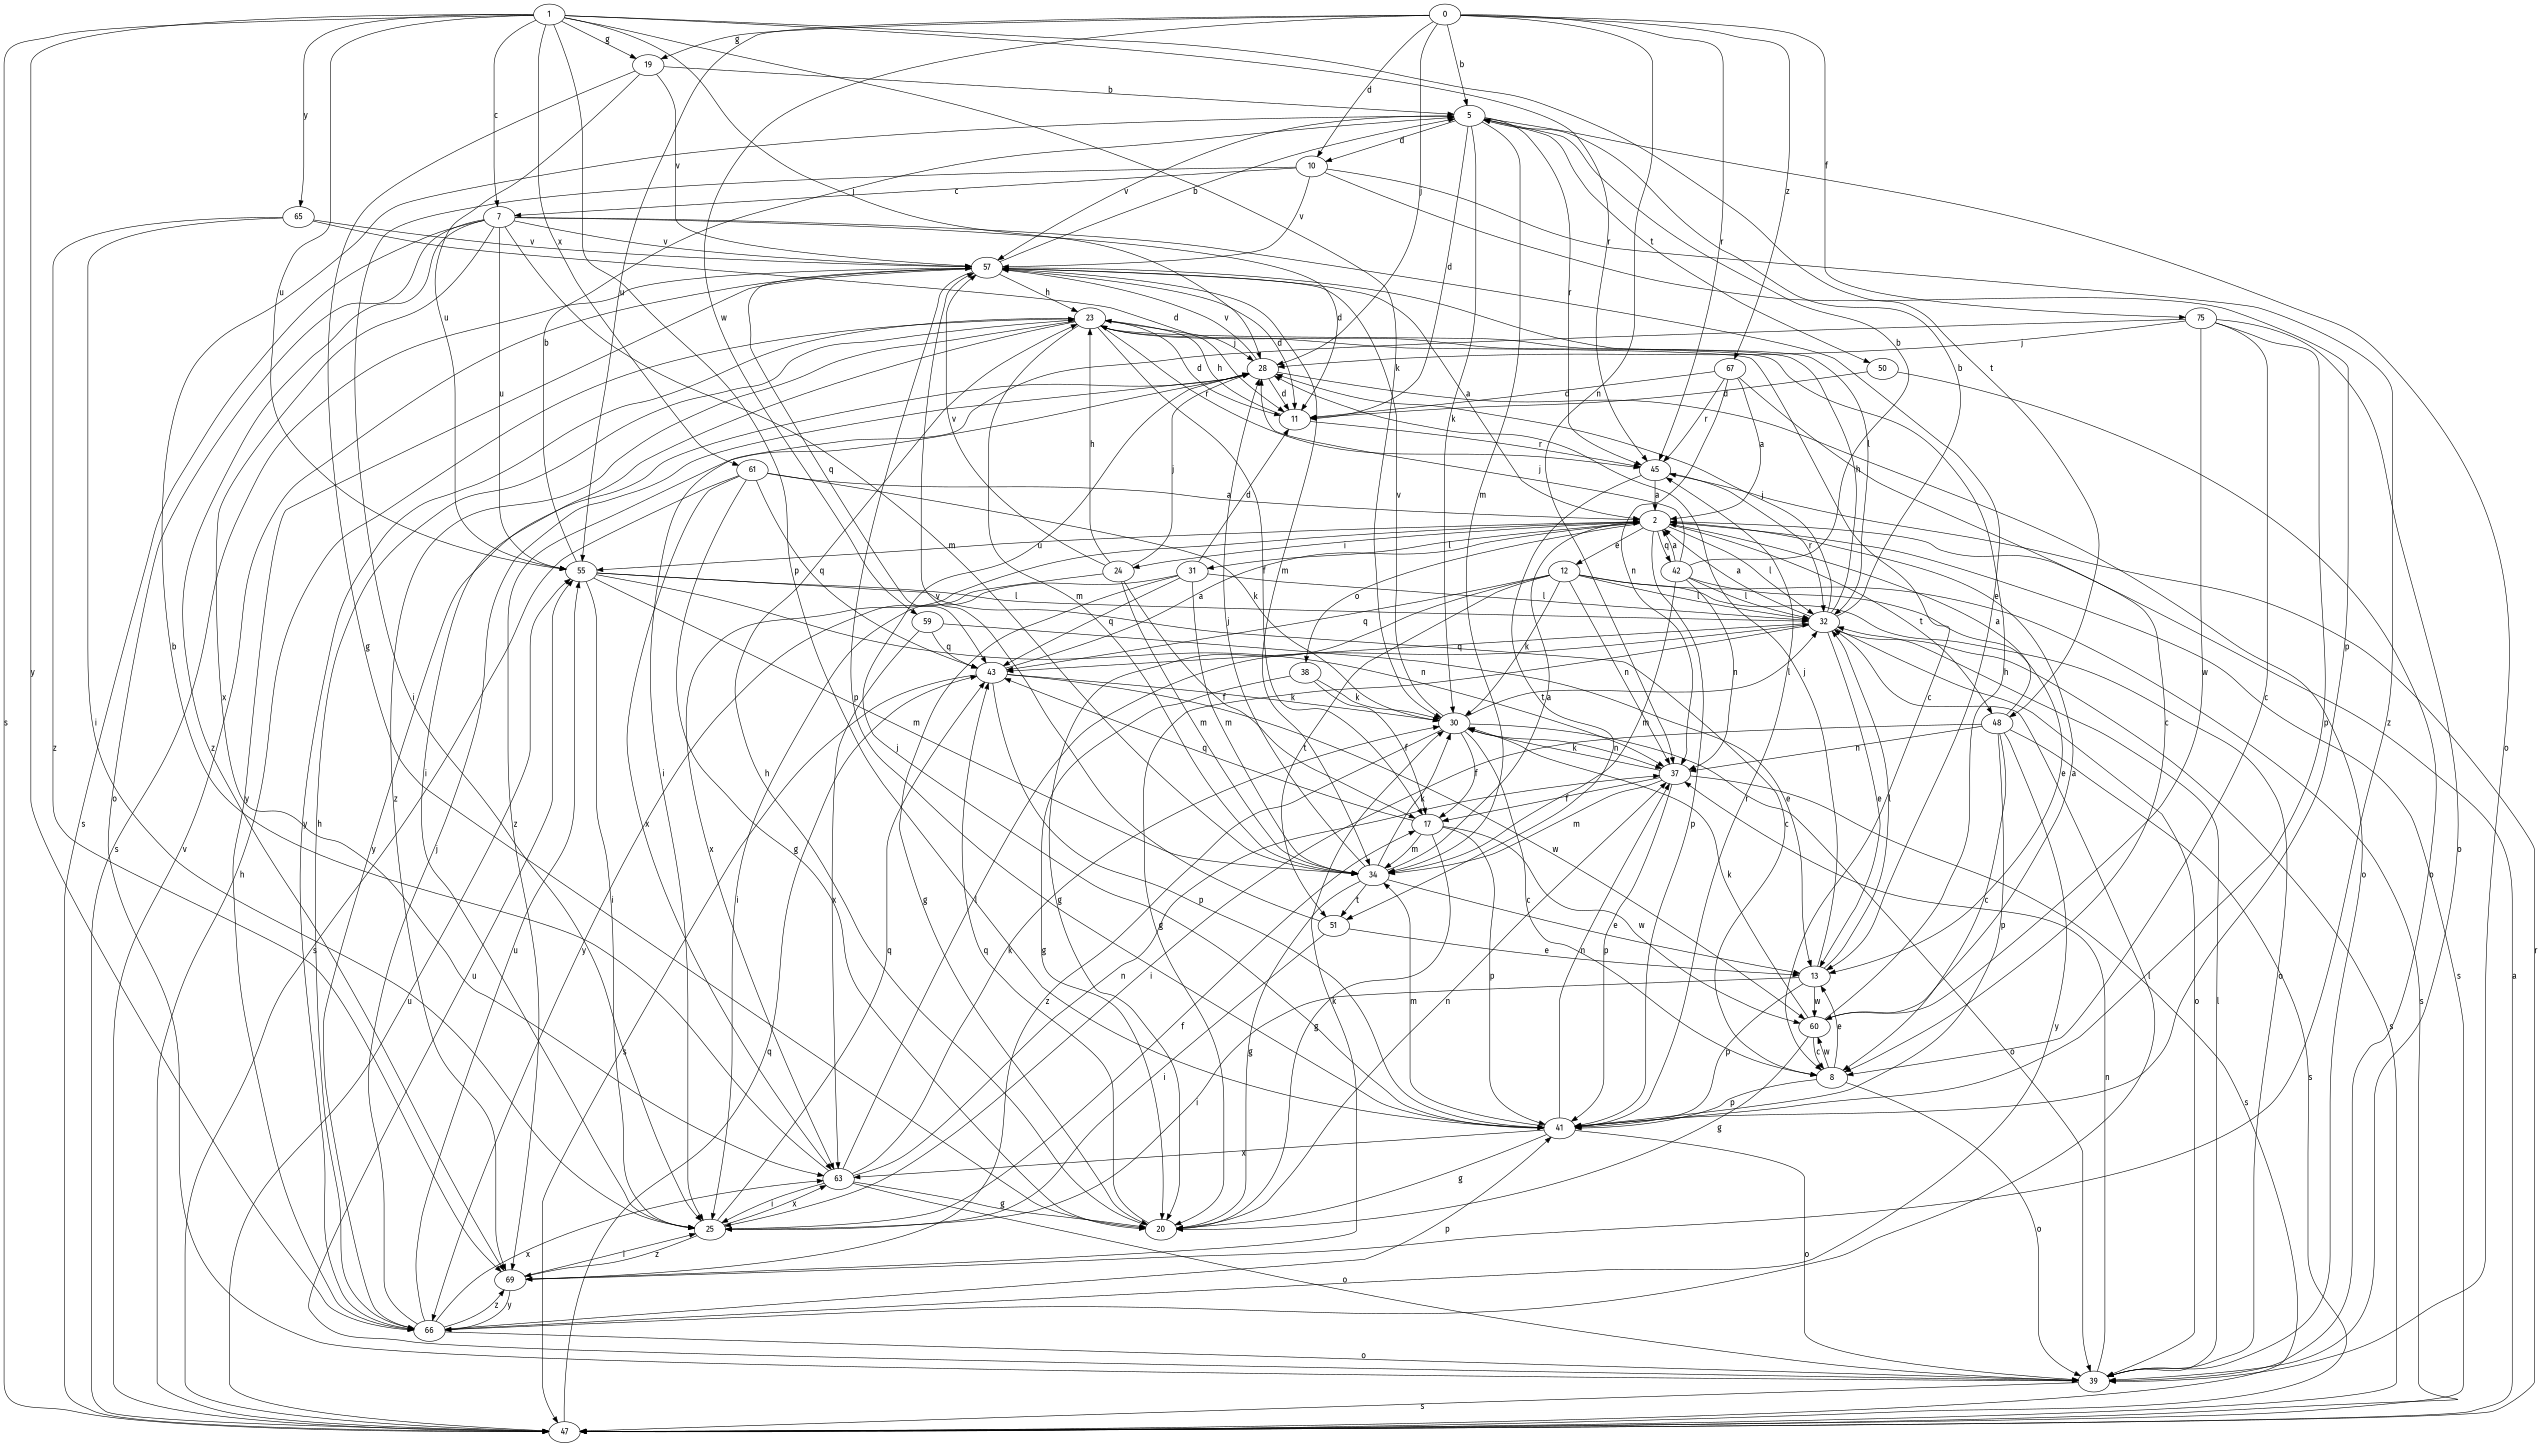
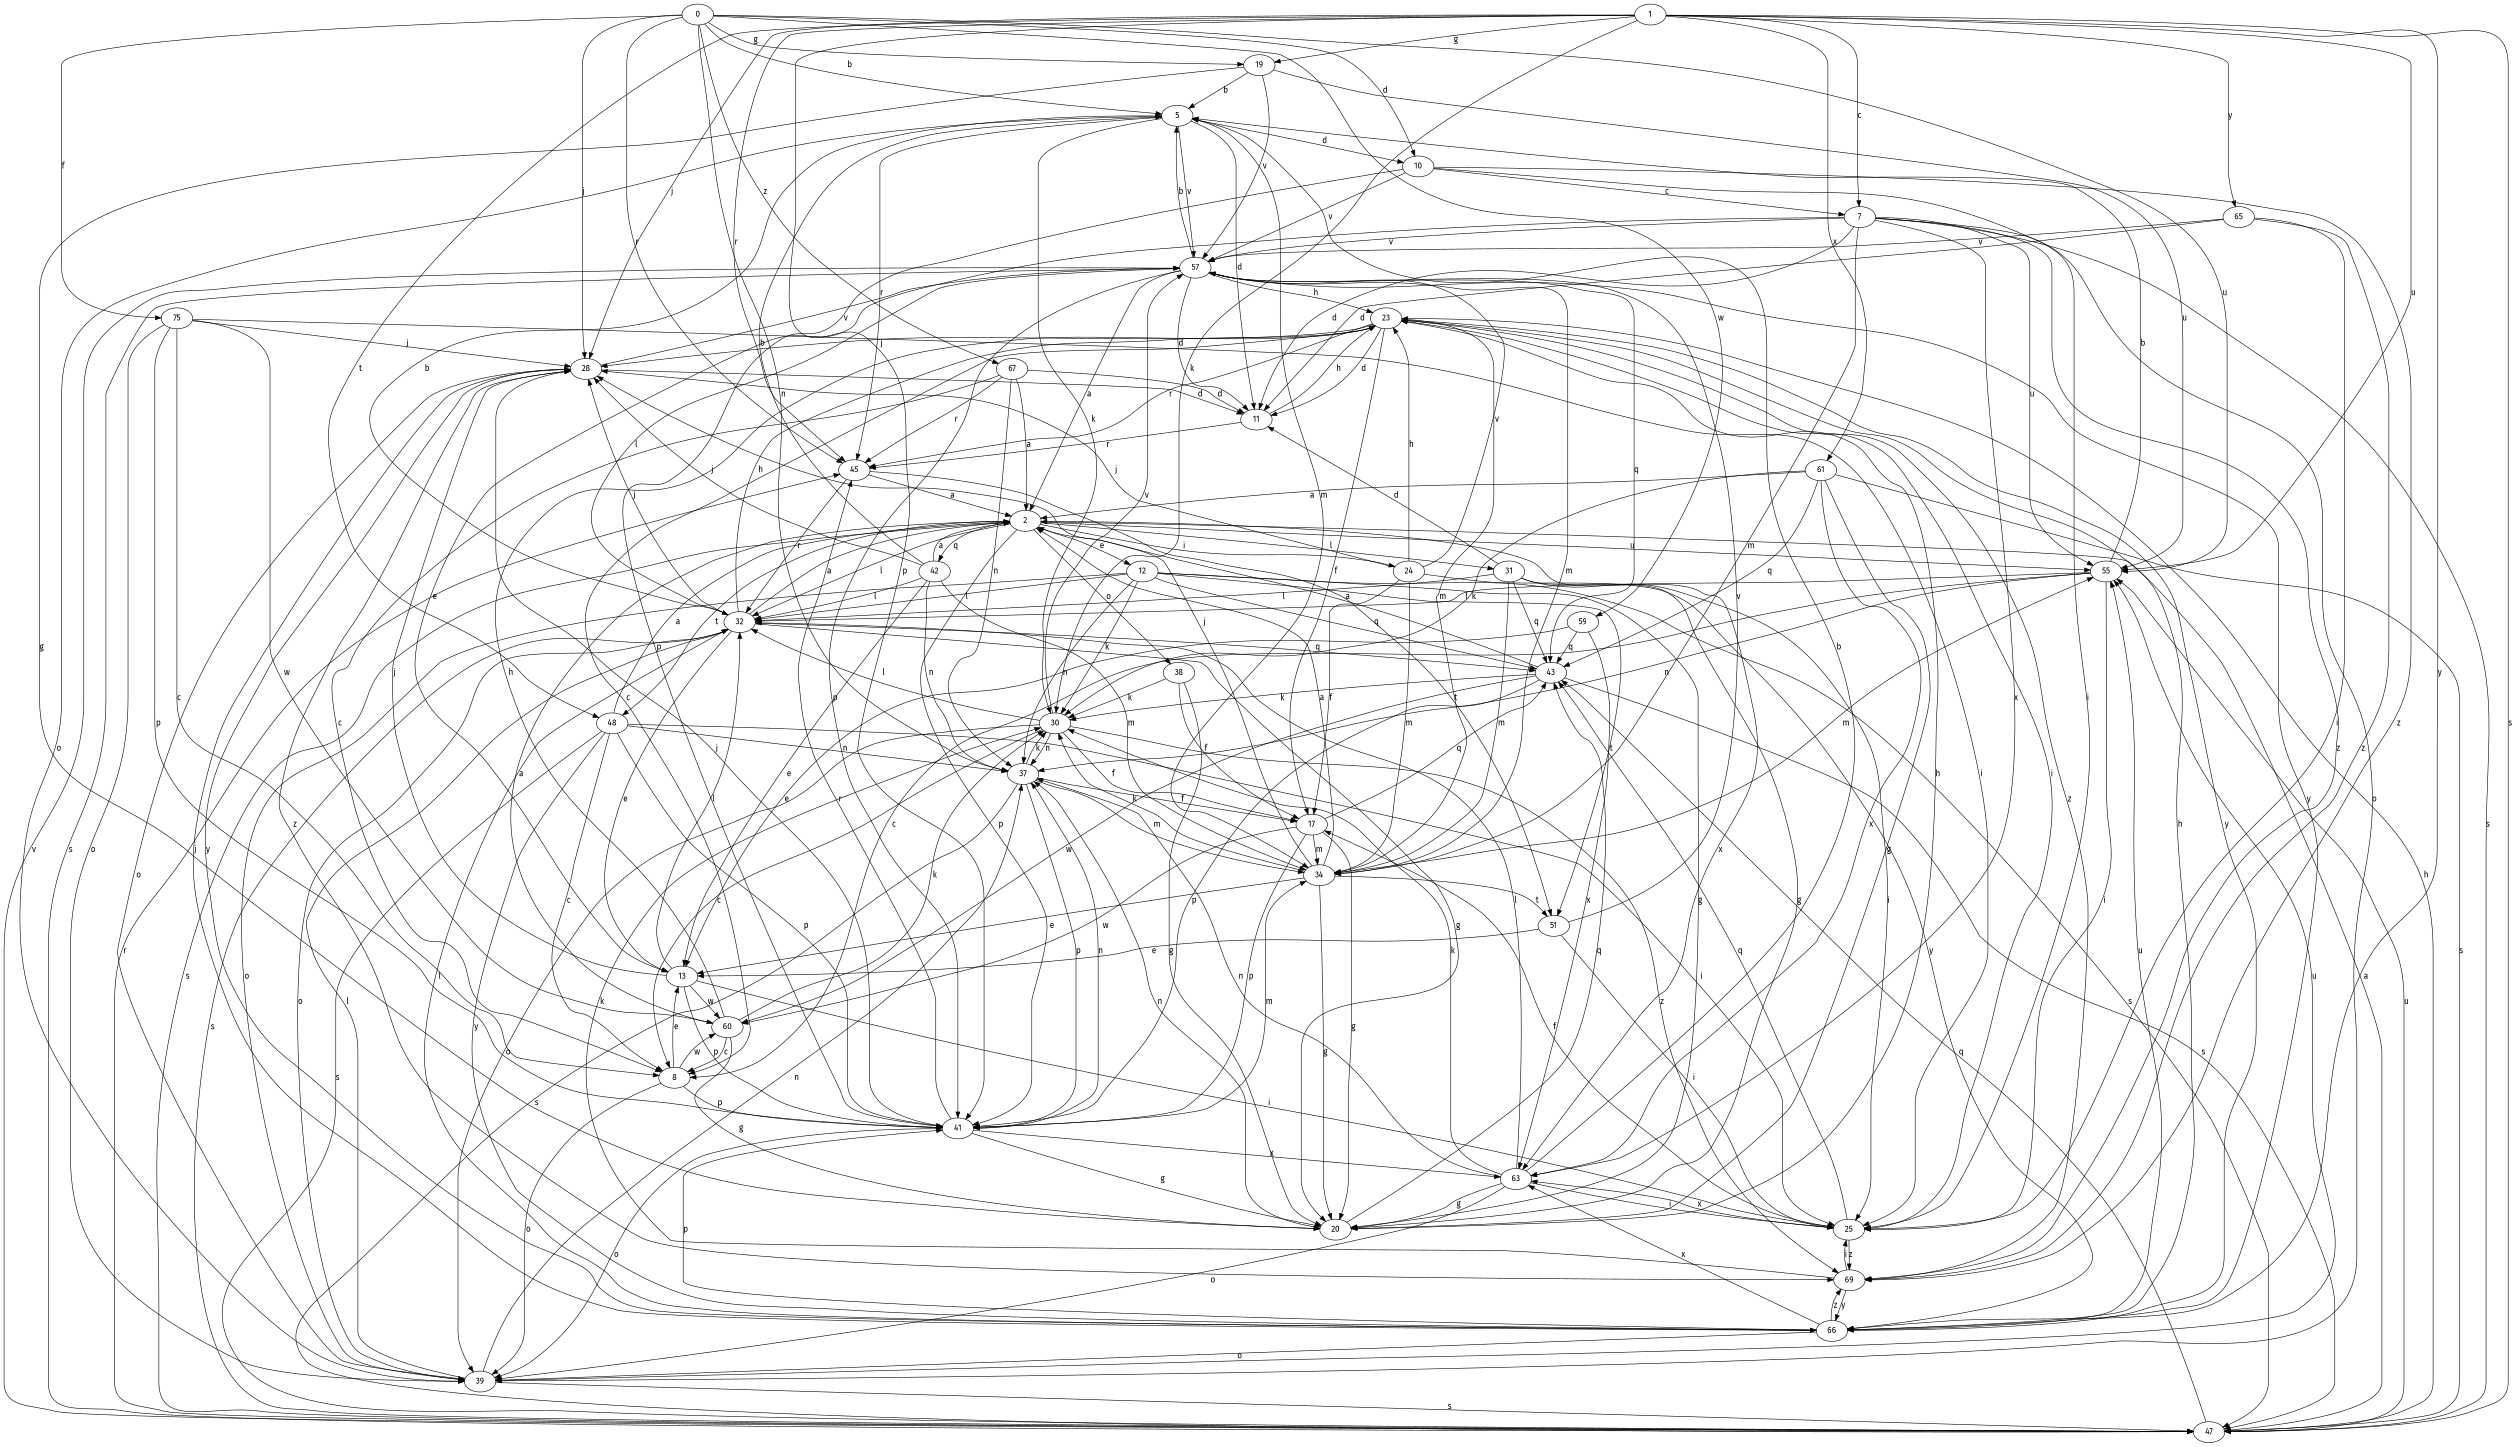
node "50": removed
edge "55" -> "34": reversed
